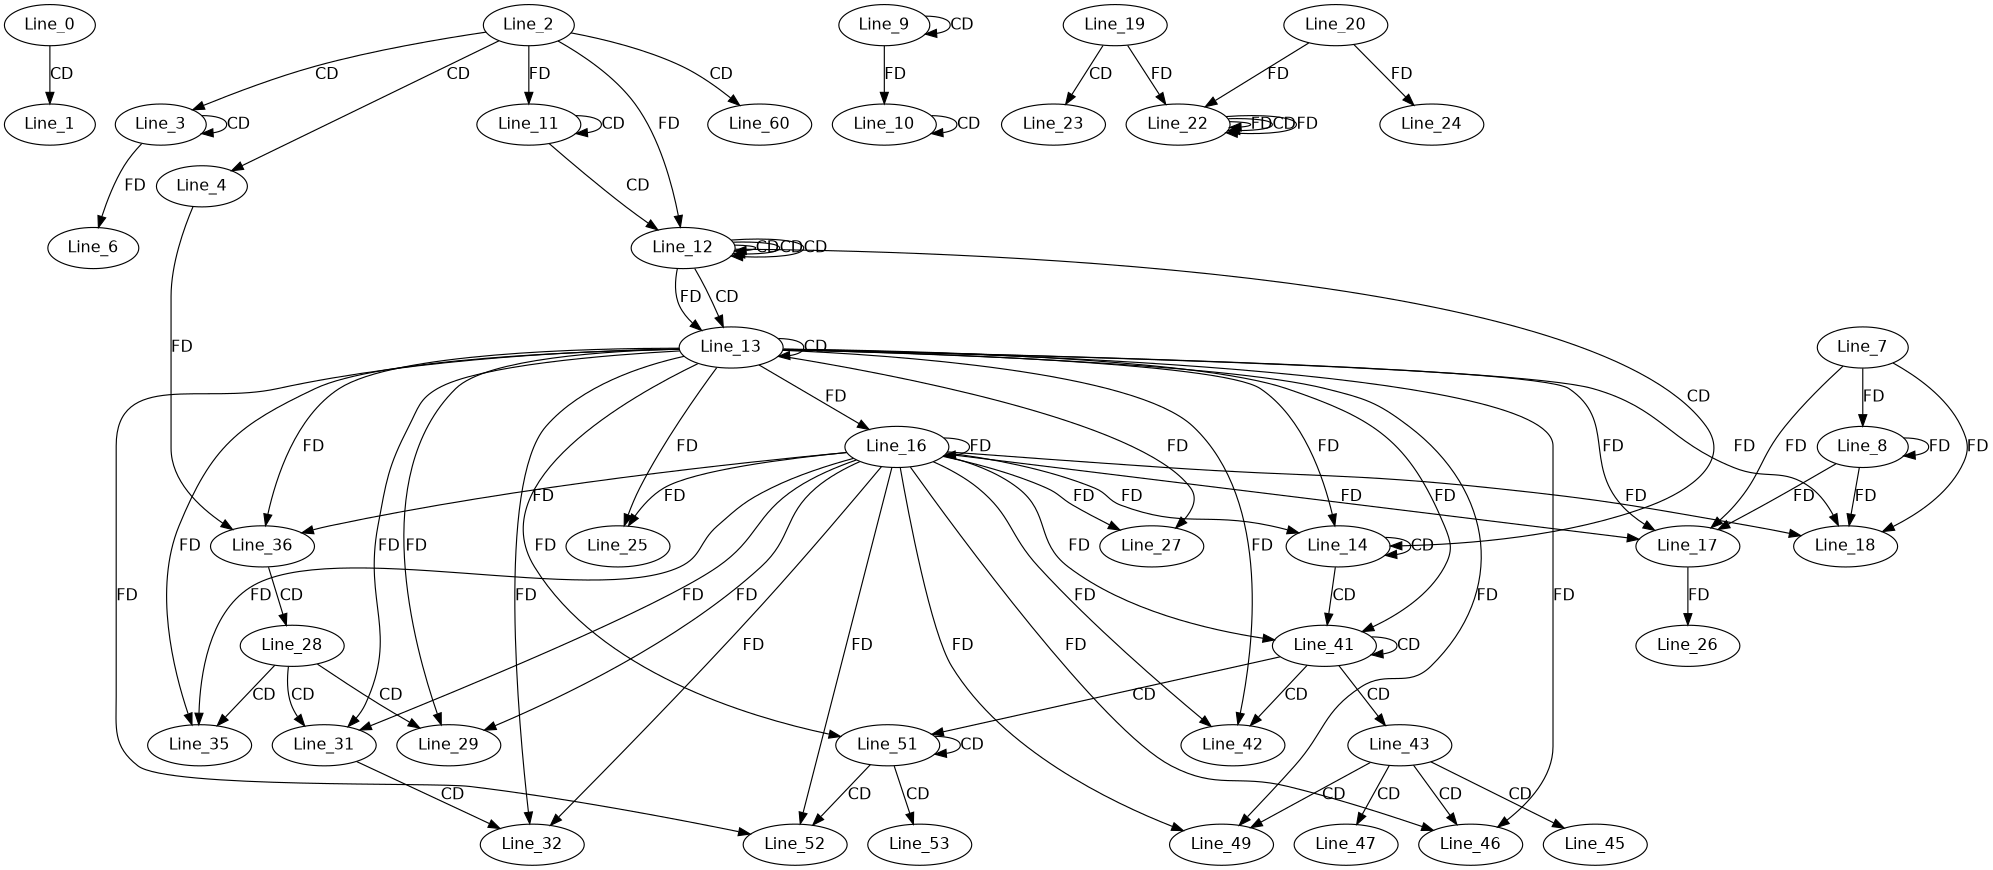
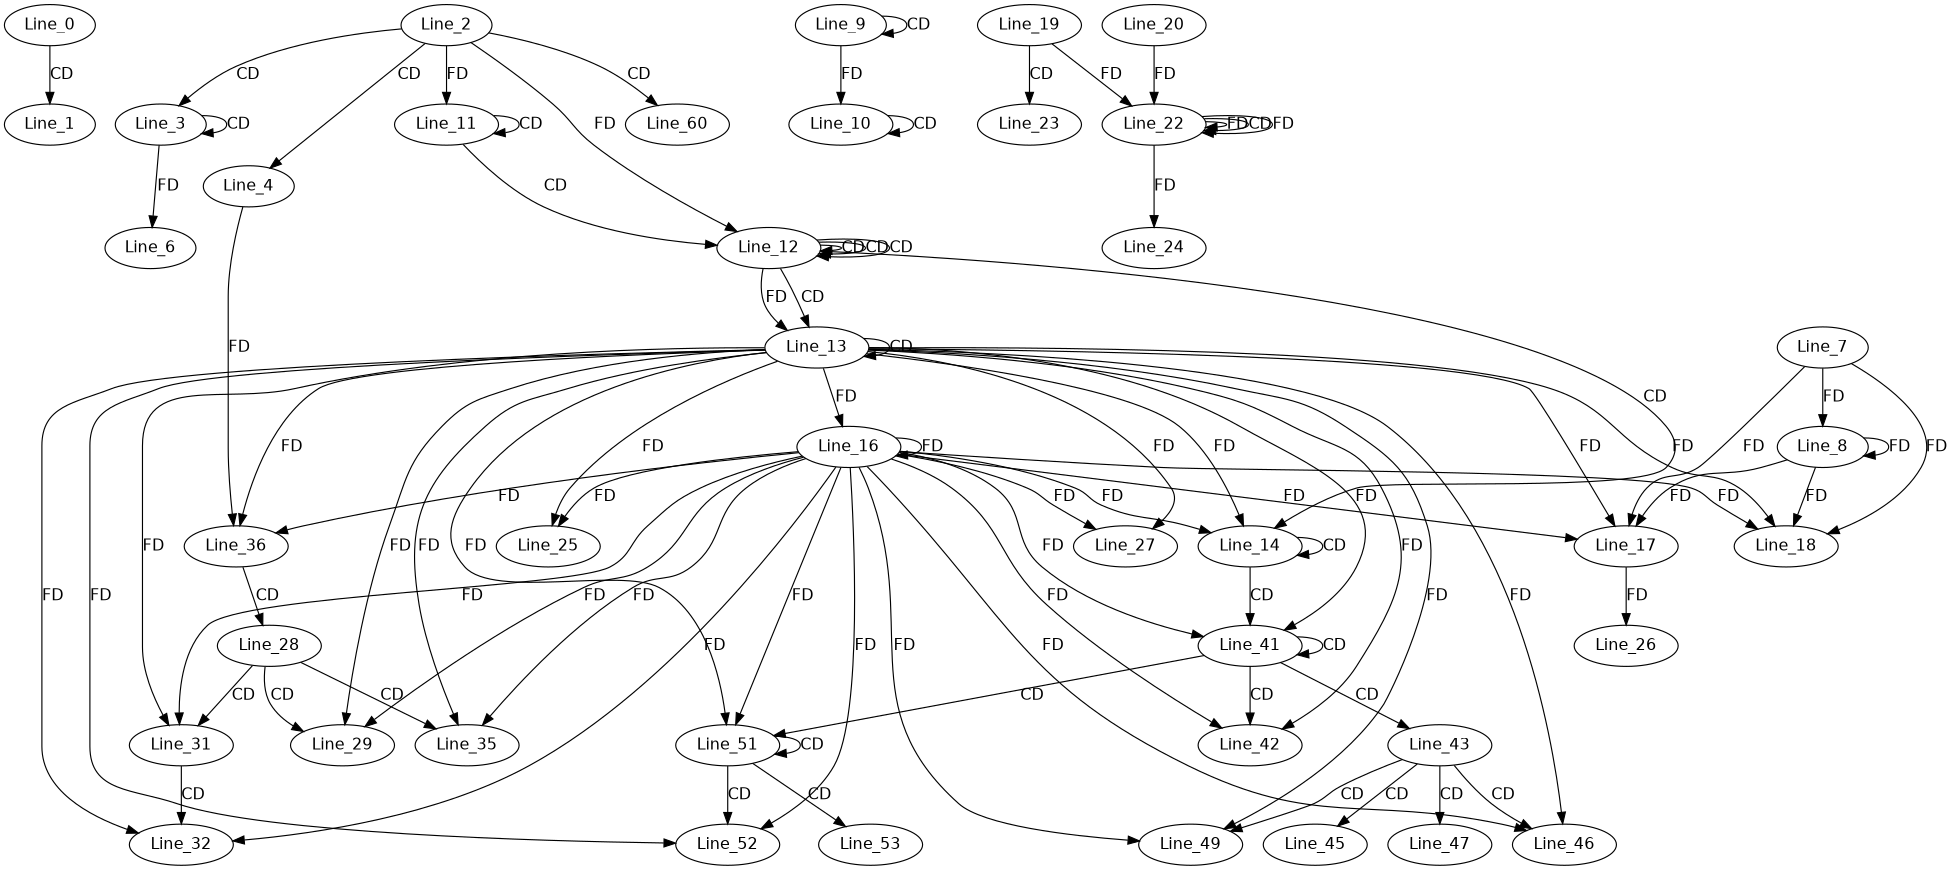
edge "Line_20" -> "Line_24": now "Line_22" -> "Line_24"
edge "Line_16" -> "Line_51": added, label "FD"
